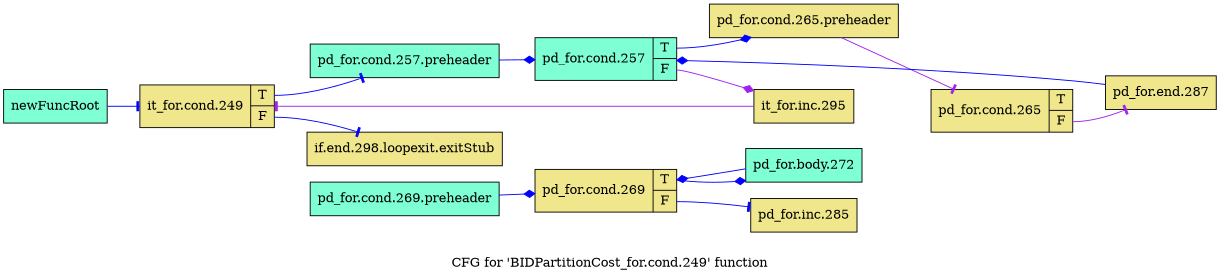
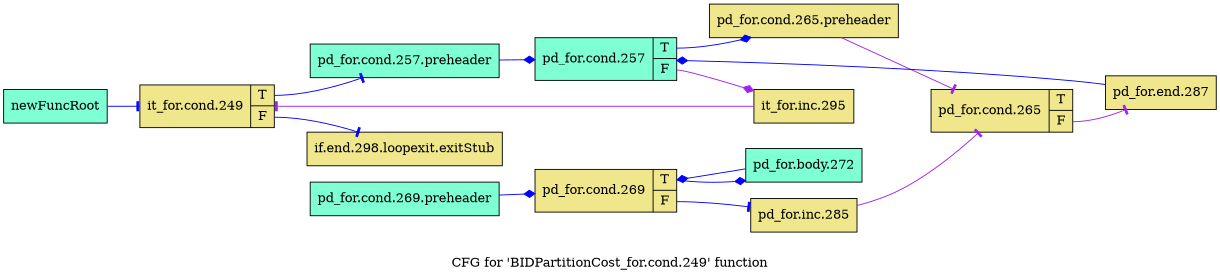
edge "pd_for.inc.285" -> "pd_for.cond.265": added
